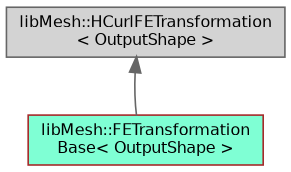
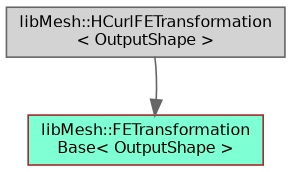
edge "libMesh::FETransformation Base< OutputShape >" -> "libMesh::HCurlFETransformation < OutputShape >": reversed
